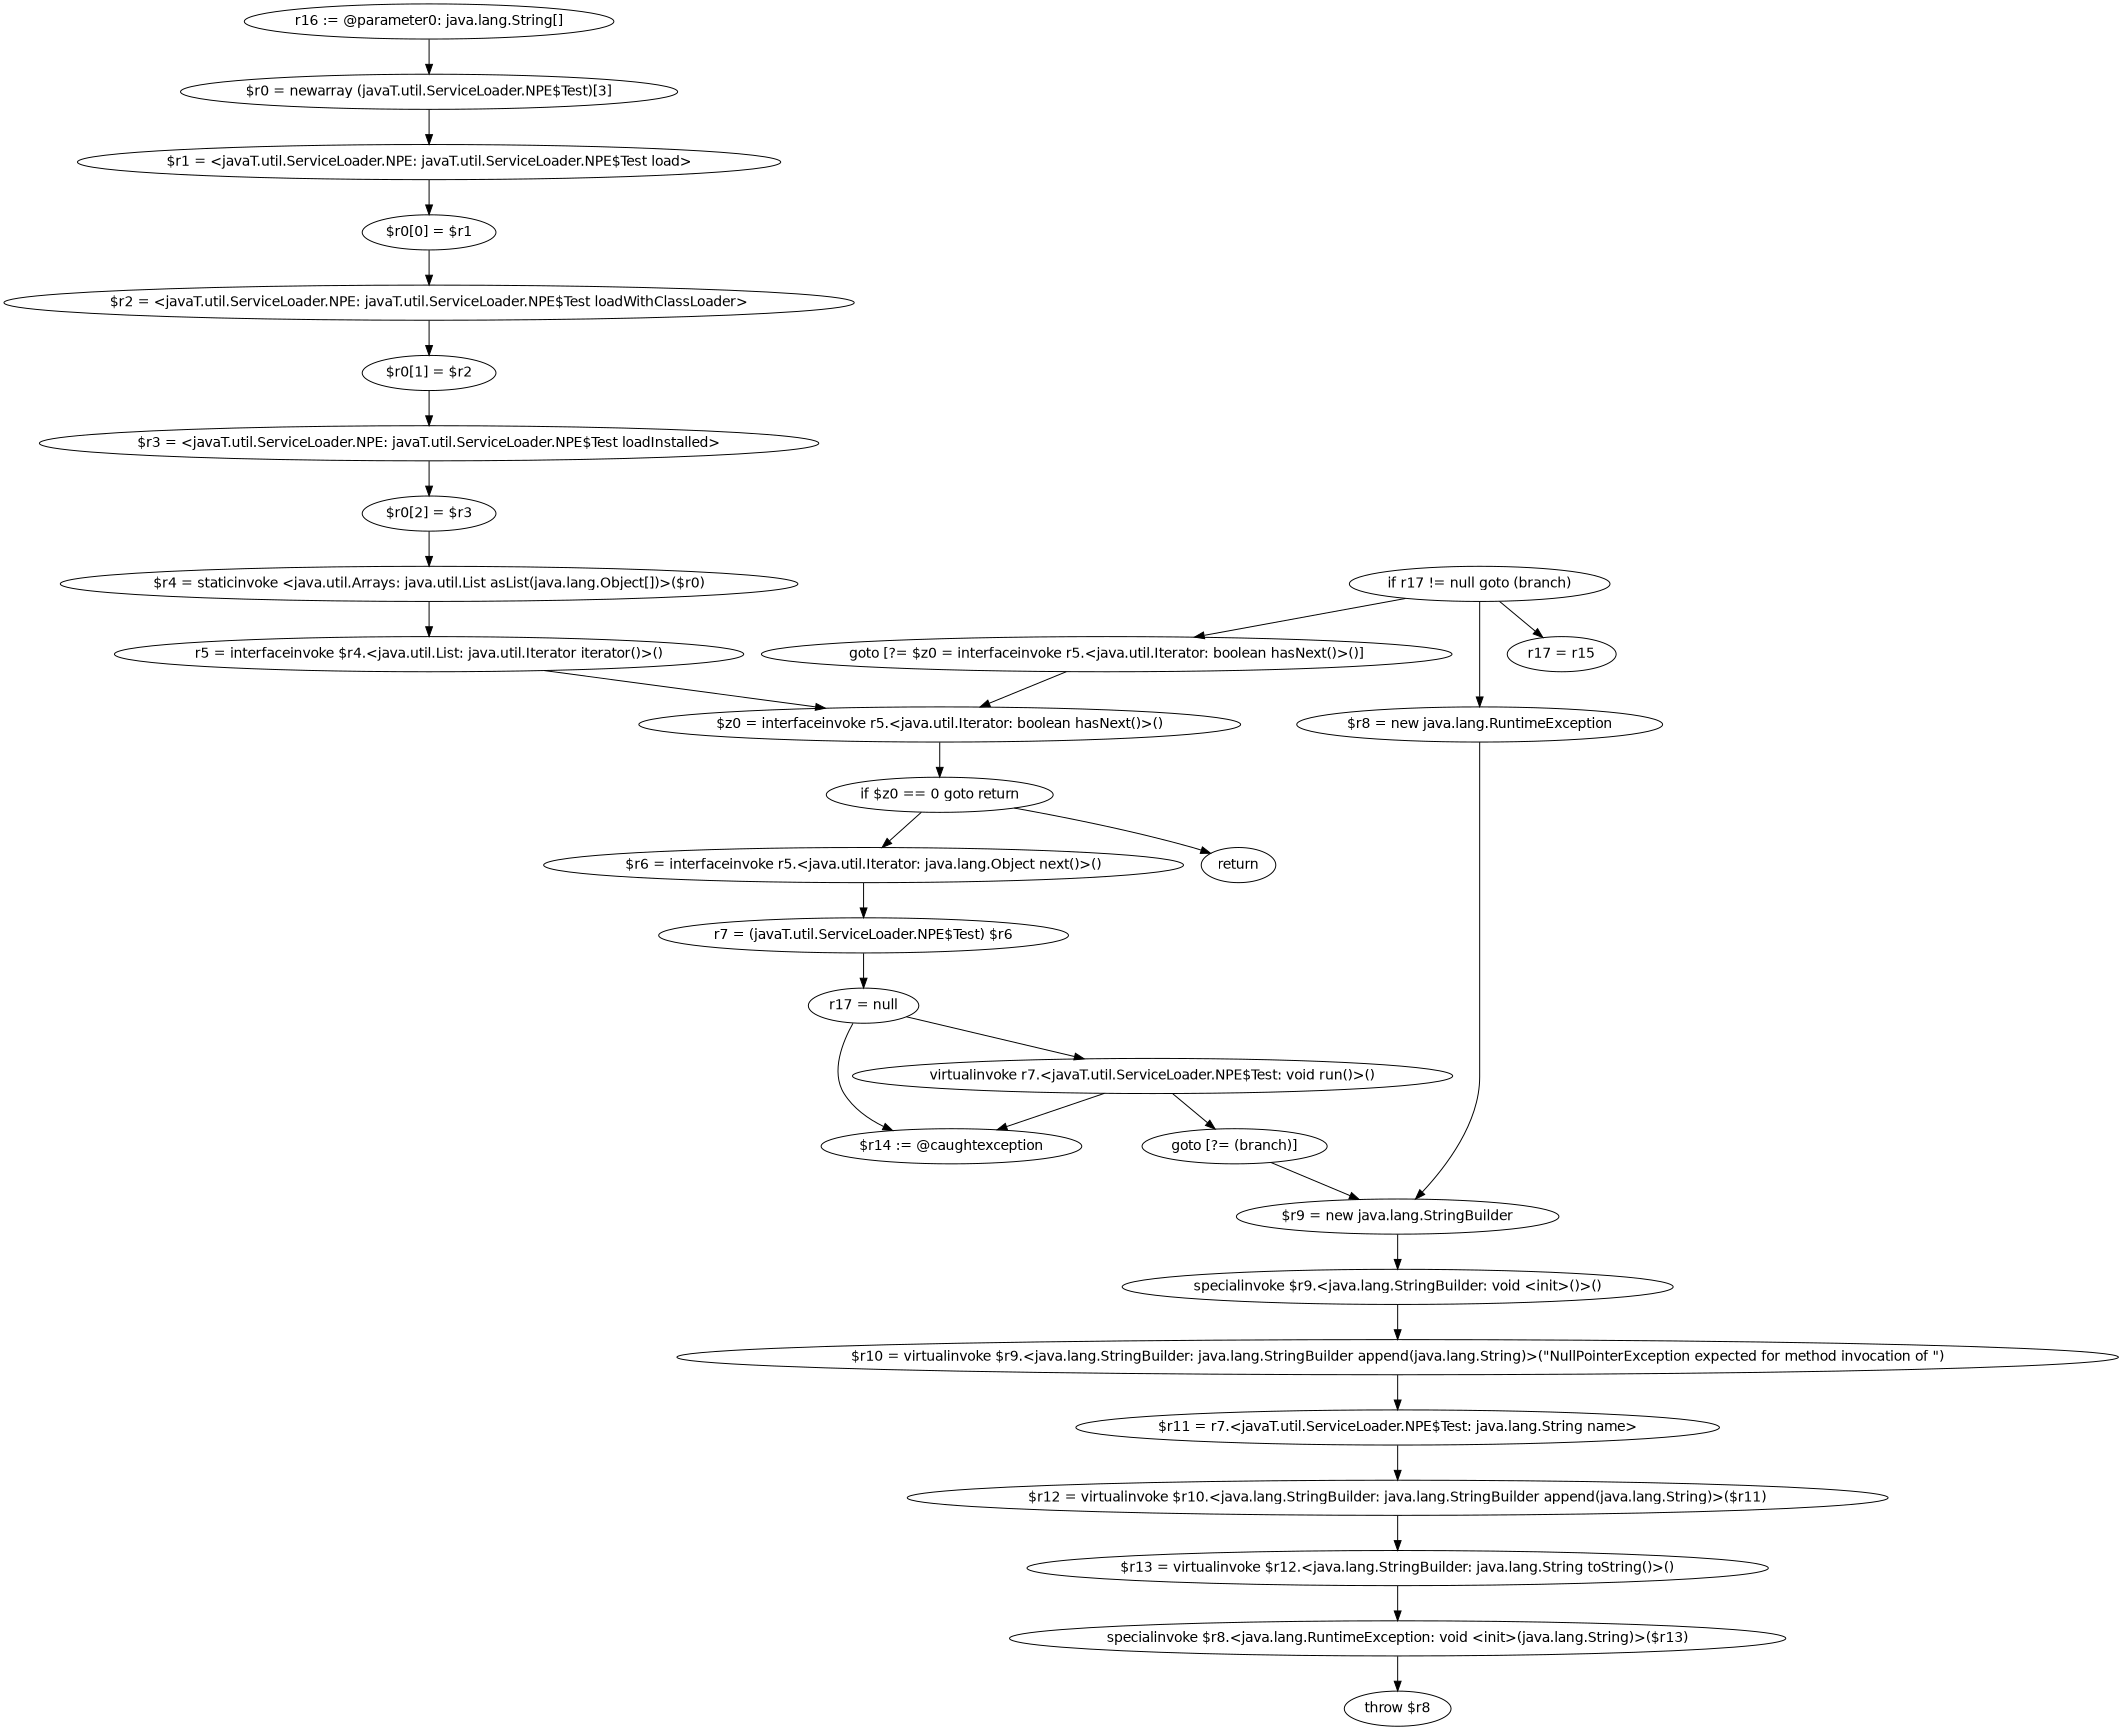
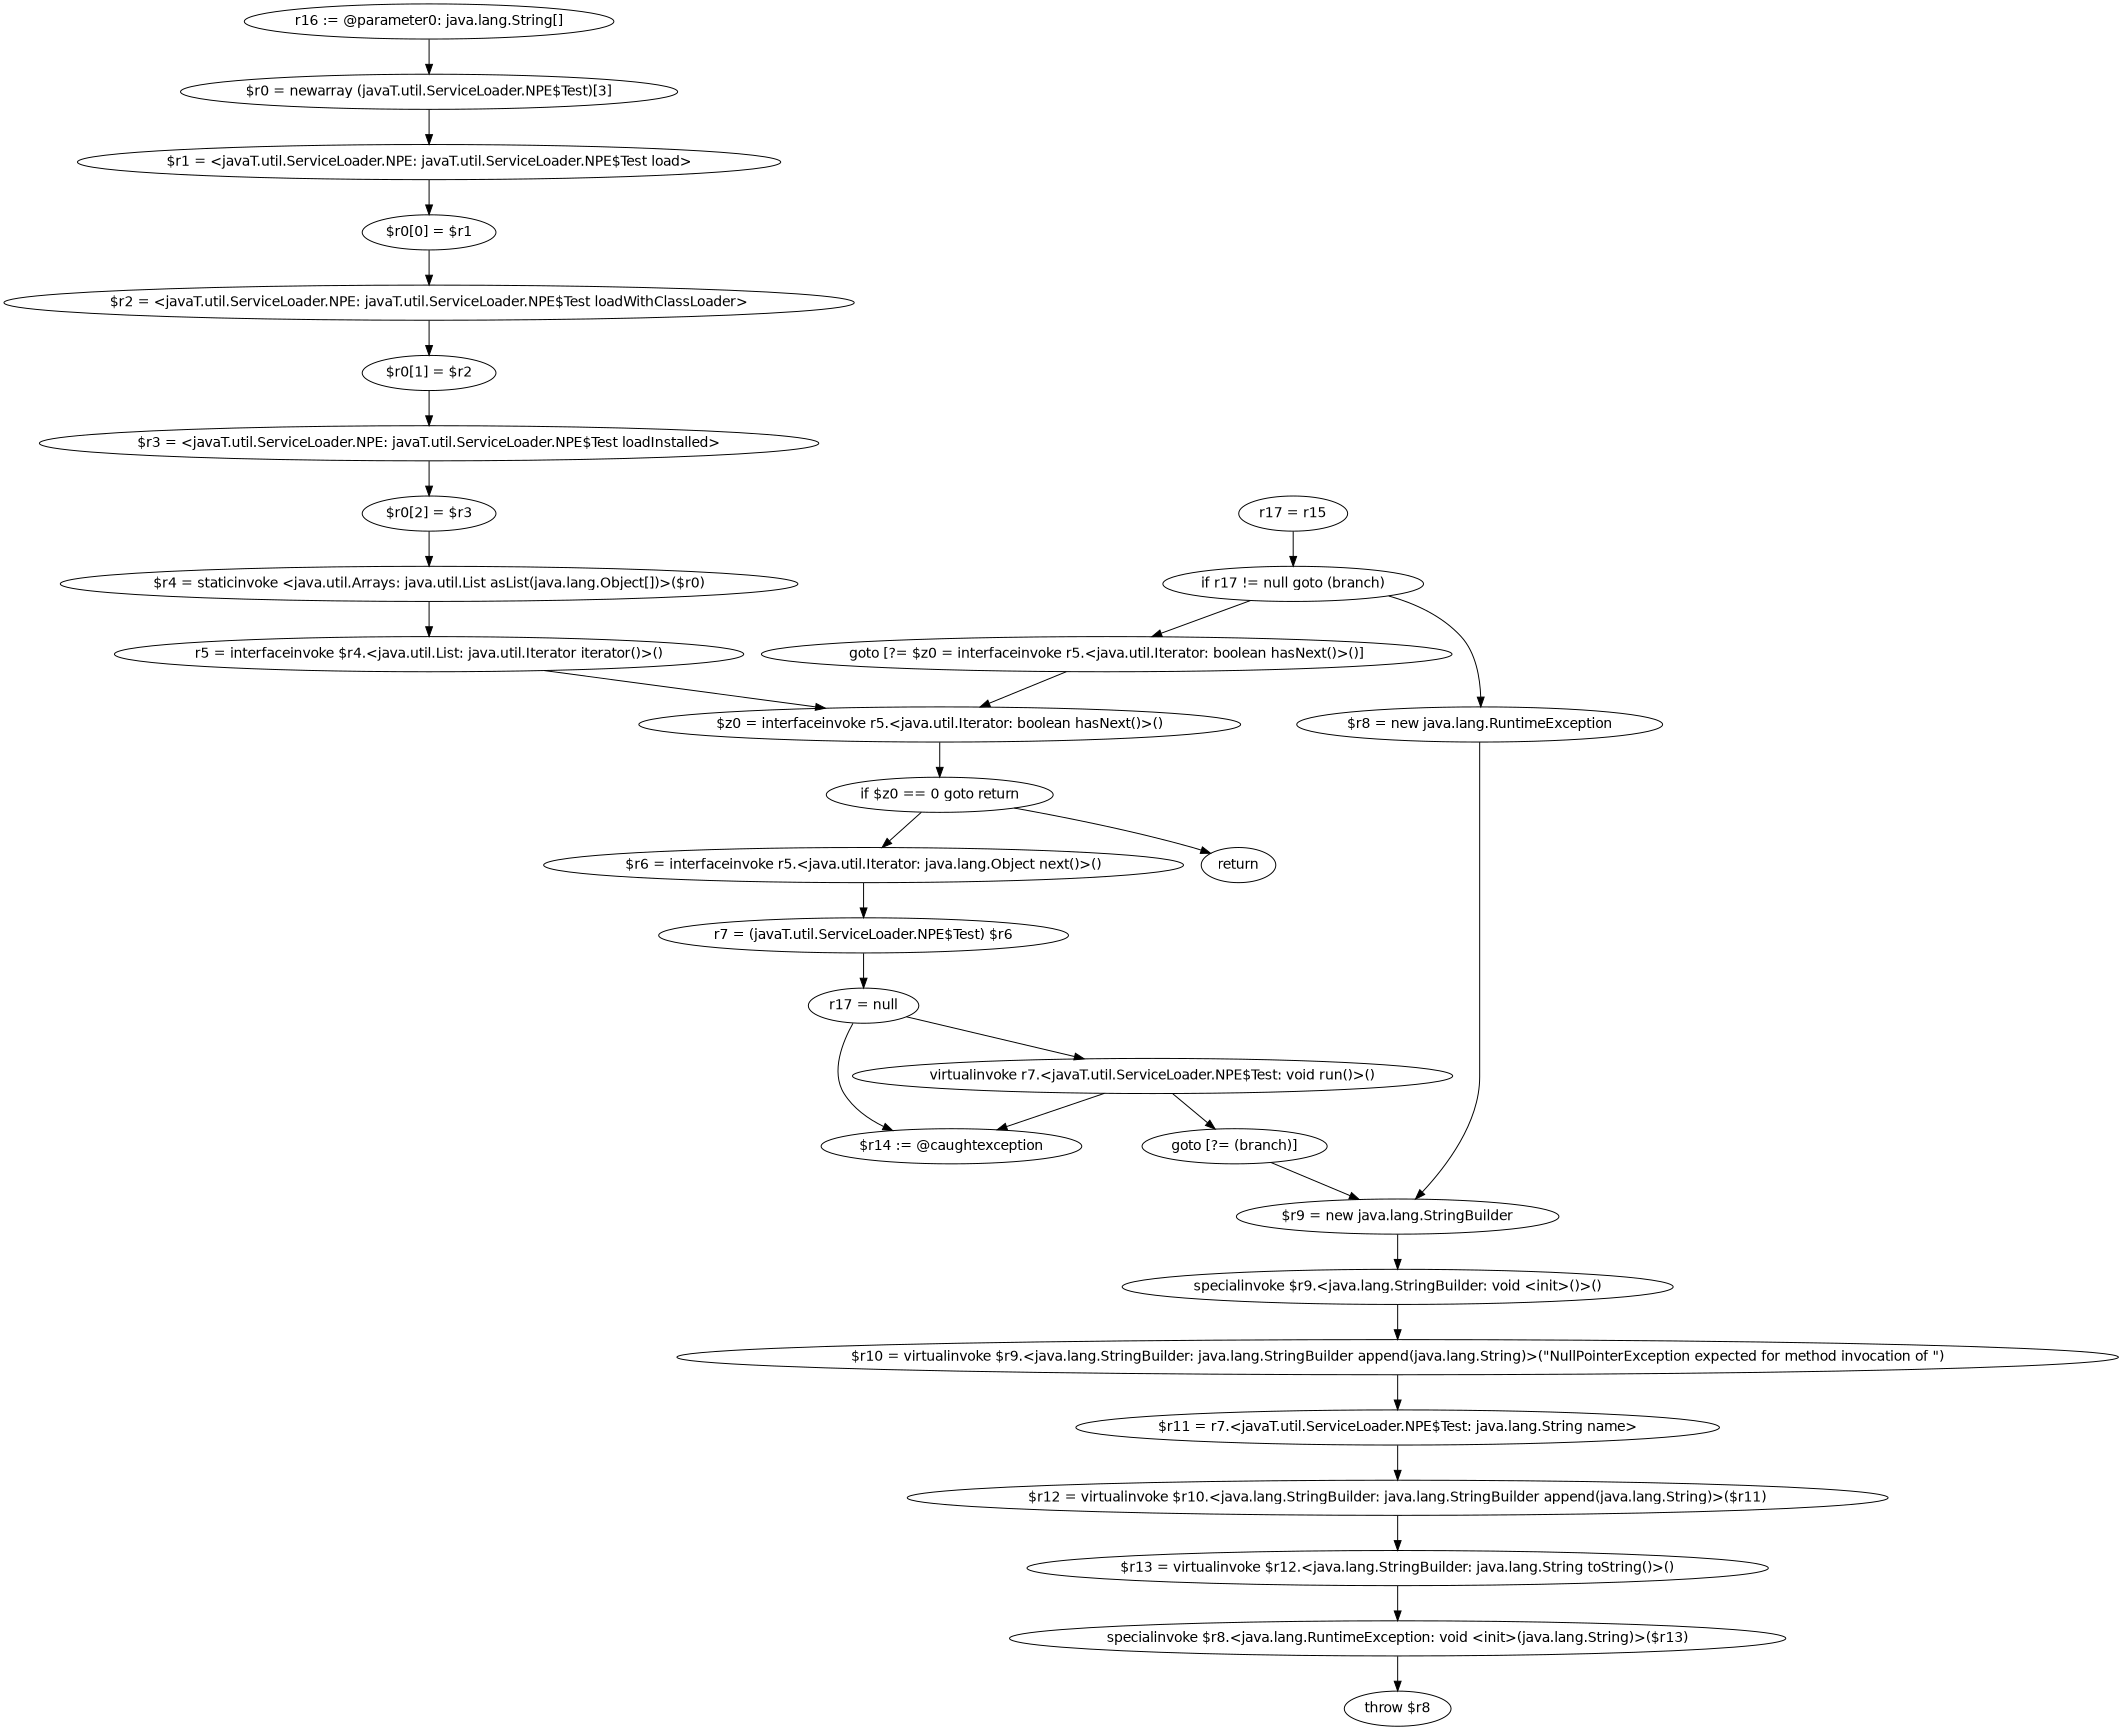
edge "if r17 != null goto (branch)" -> "r17 = r15": reversed
